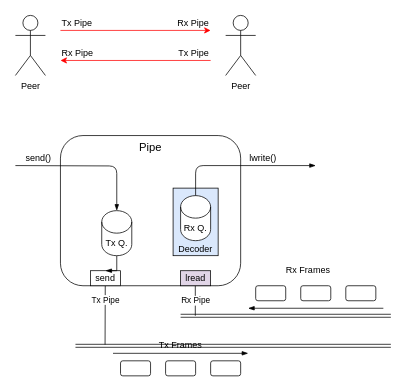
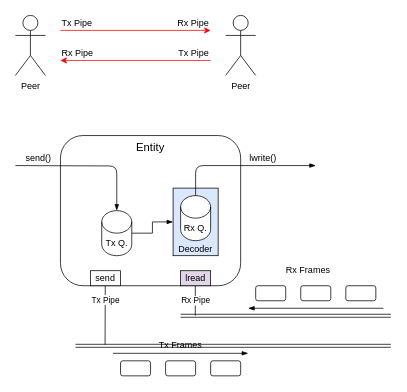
node "Pipe": label "Pipe" -> "Entity"
edge "Tx Q." -> "send": now "Tx Q." -> "Decoder"
